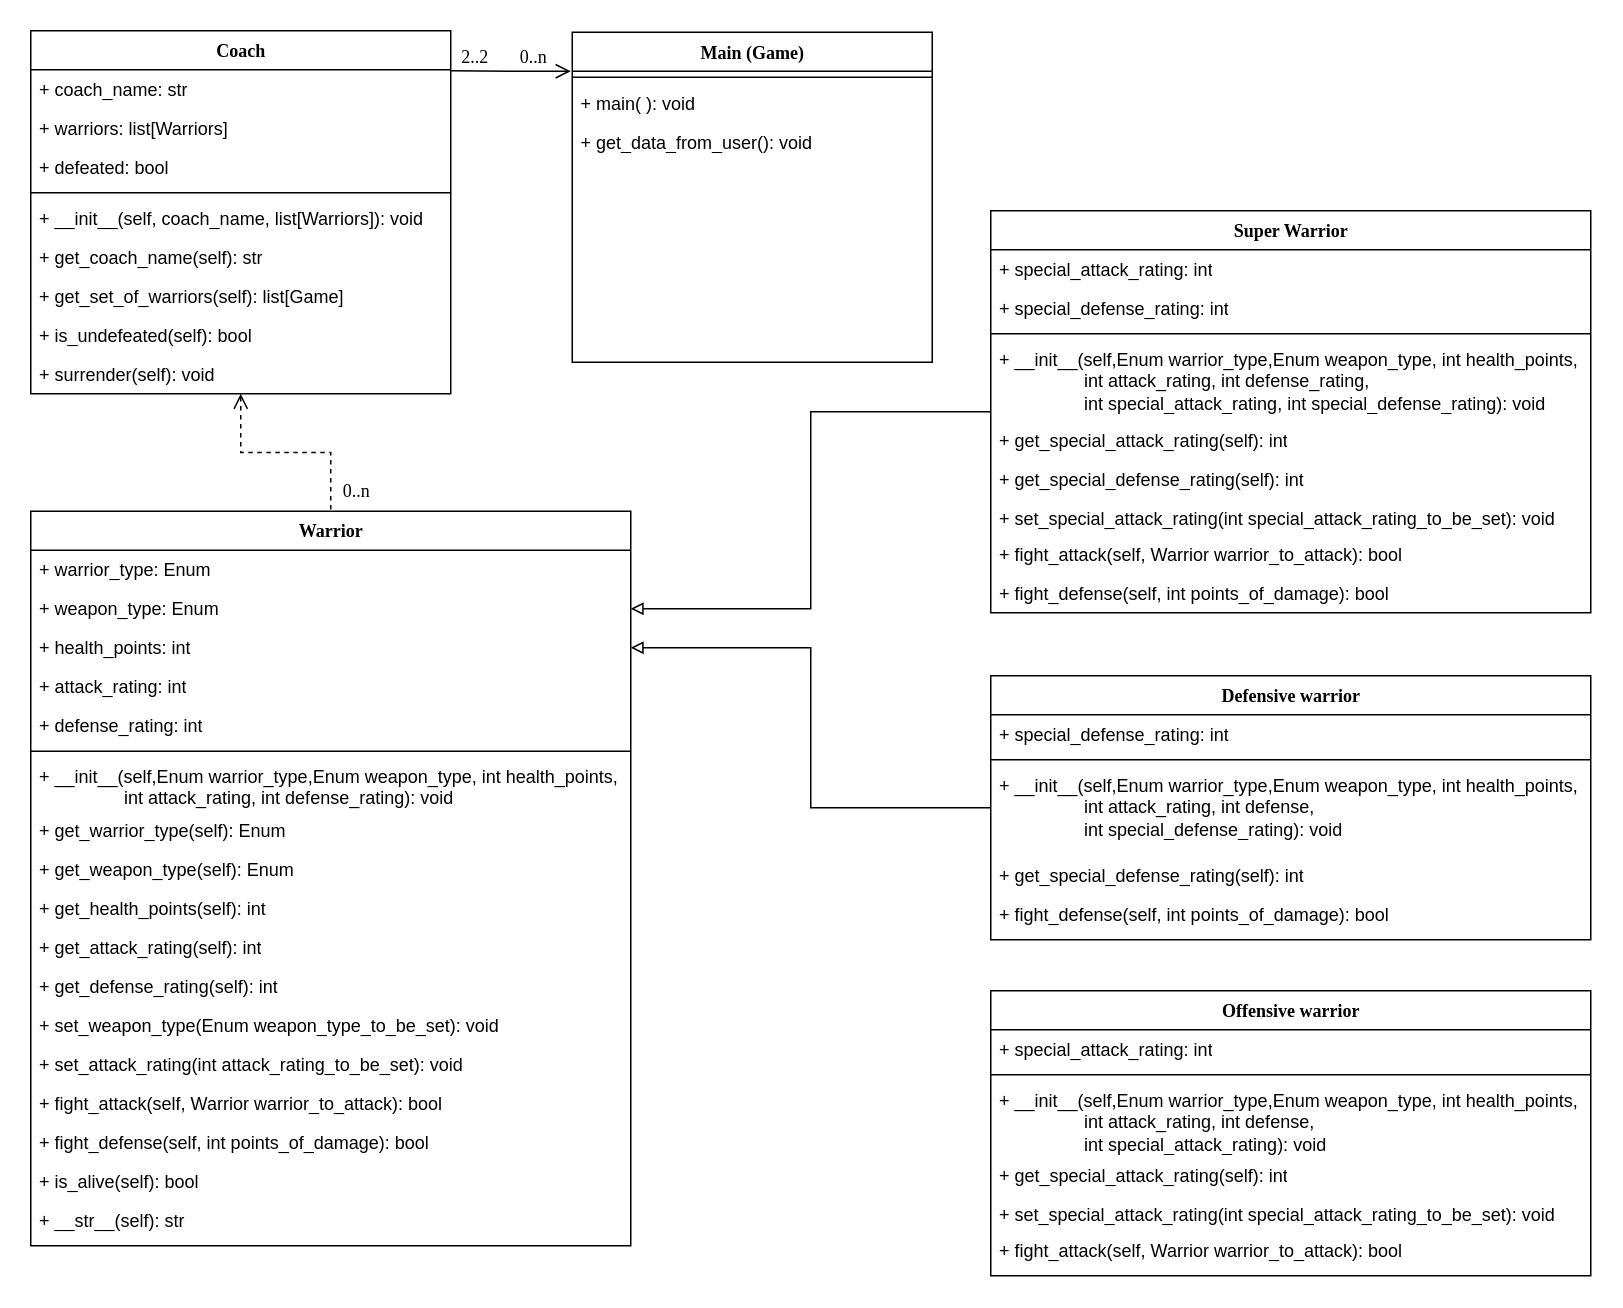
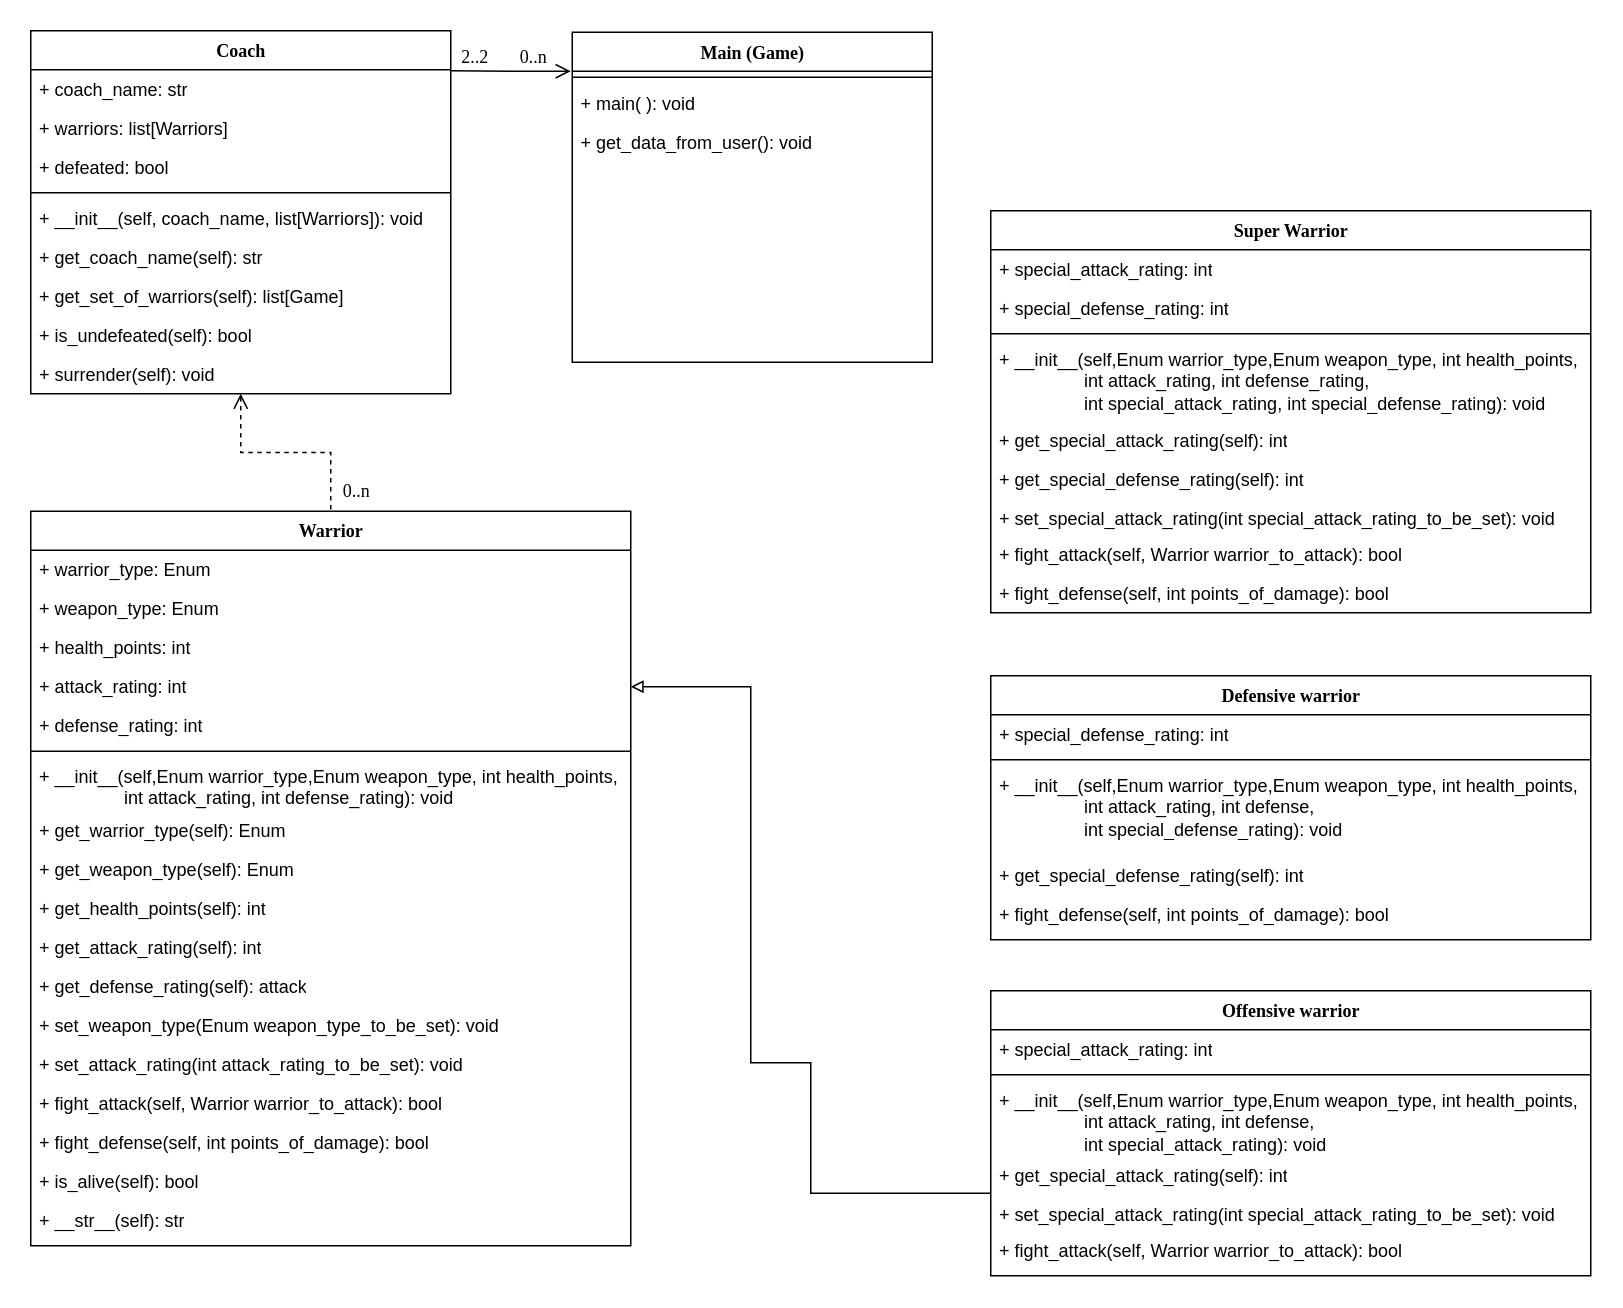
edge "Super Warrior" -> "+ weapon_type: Enum": removed
edge "Defensive warrior" -> "+ health_points: int": removed
node "+ get_defense_rating(self): int": label "+ get_defense_rating(self): int" -> "+ get_defense_rating(self): attack"
edge "Offensive warrior" -> "+ attack_rating: int": added
